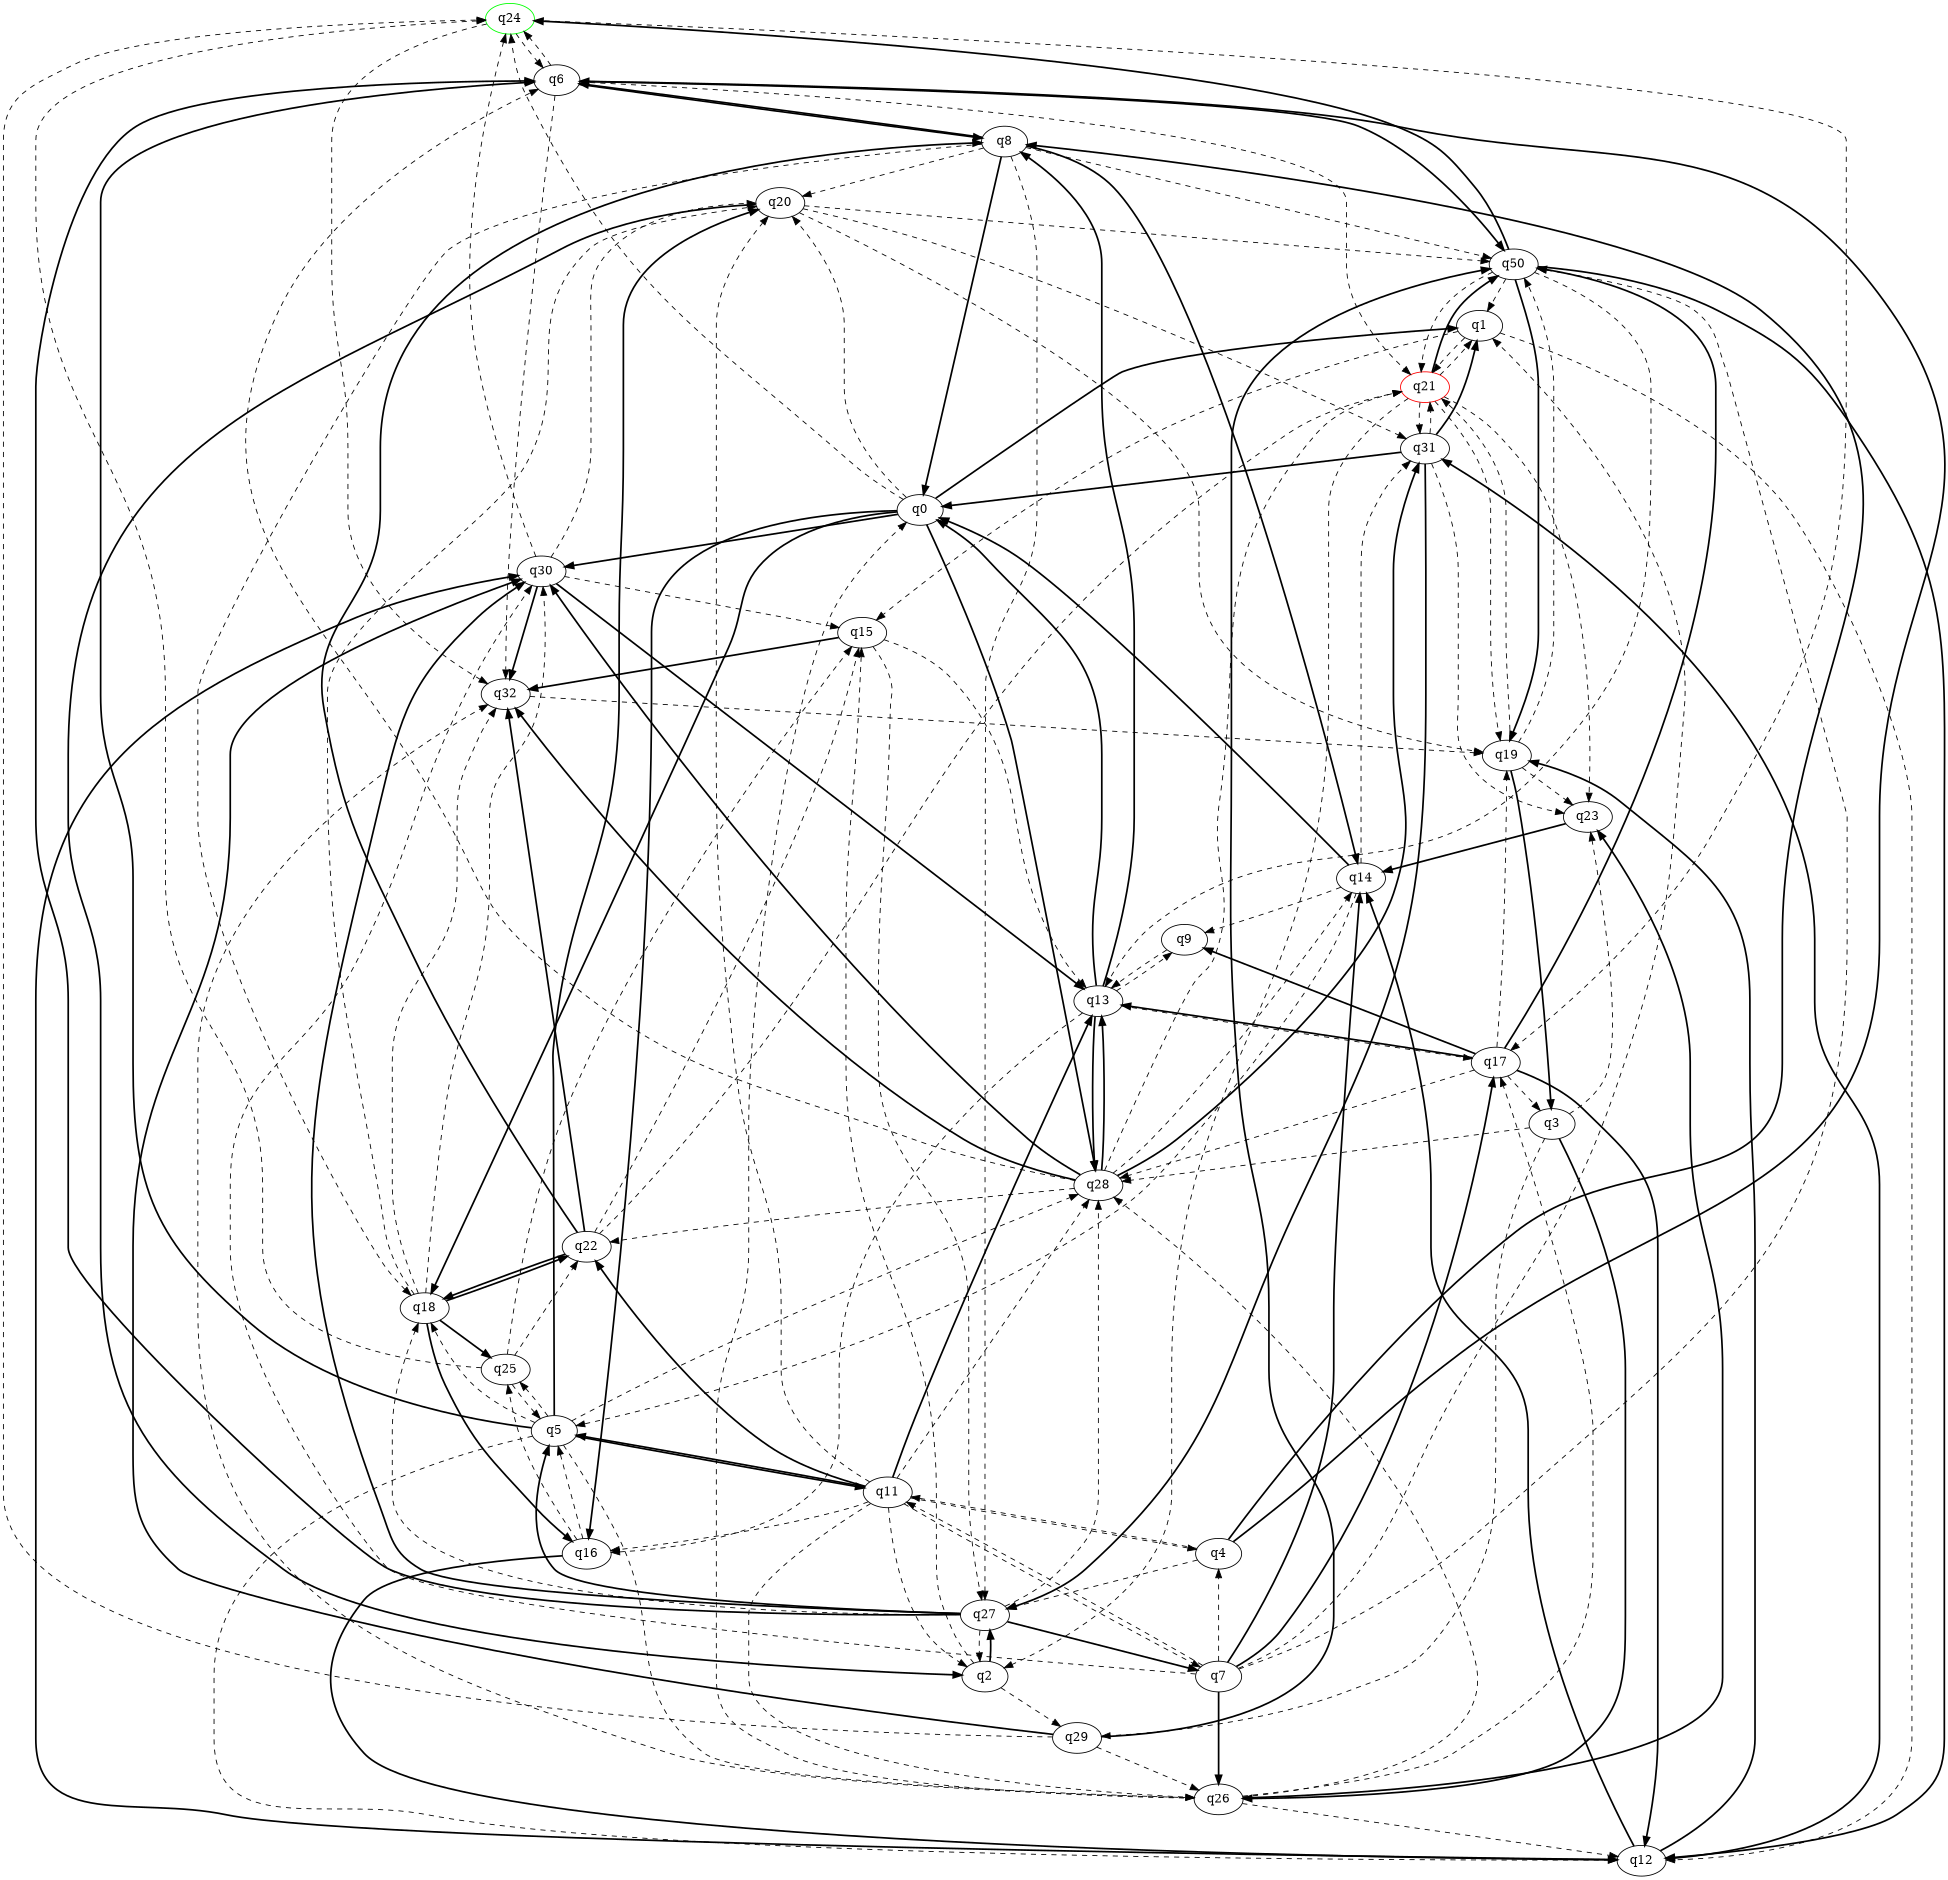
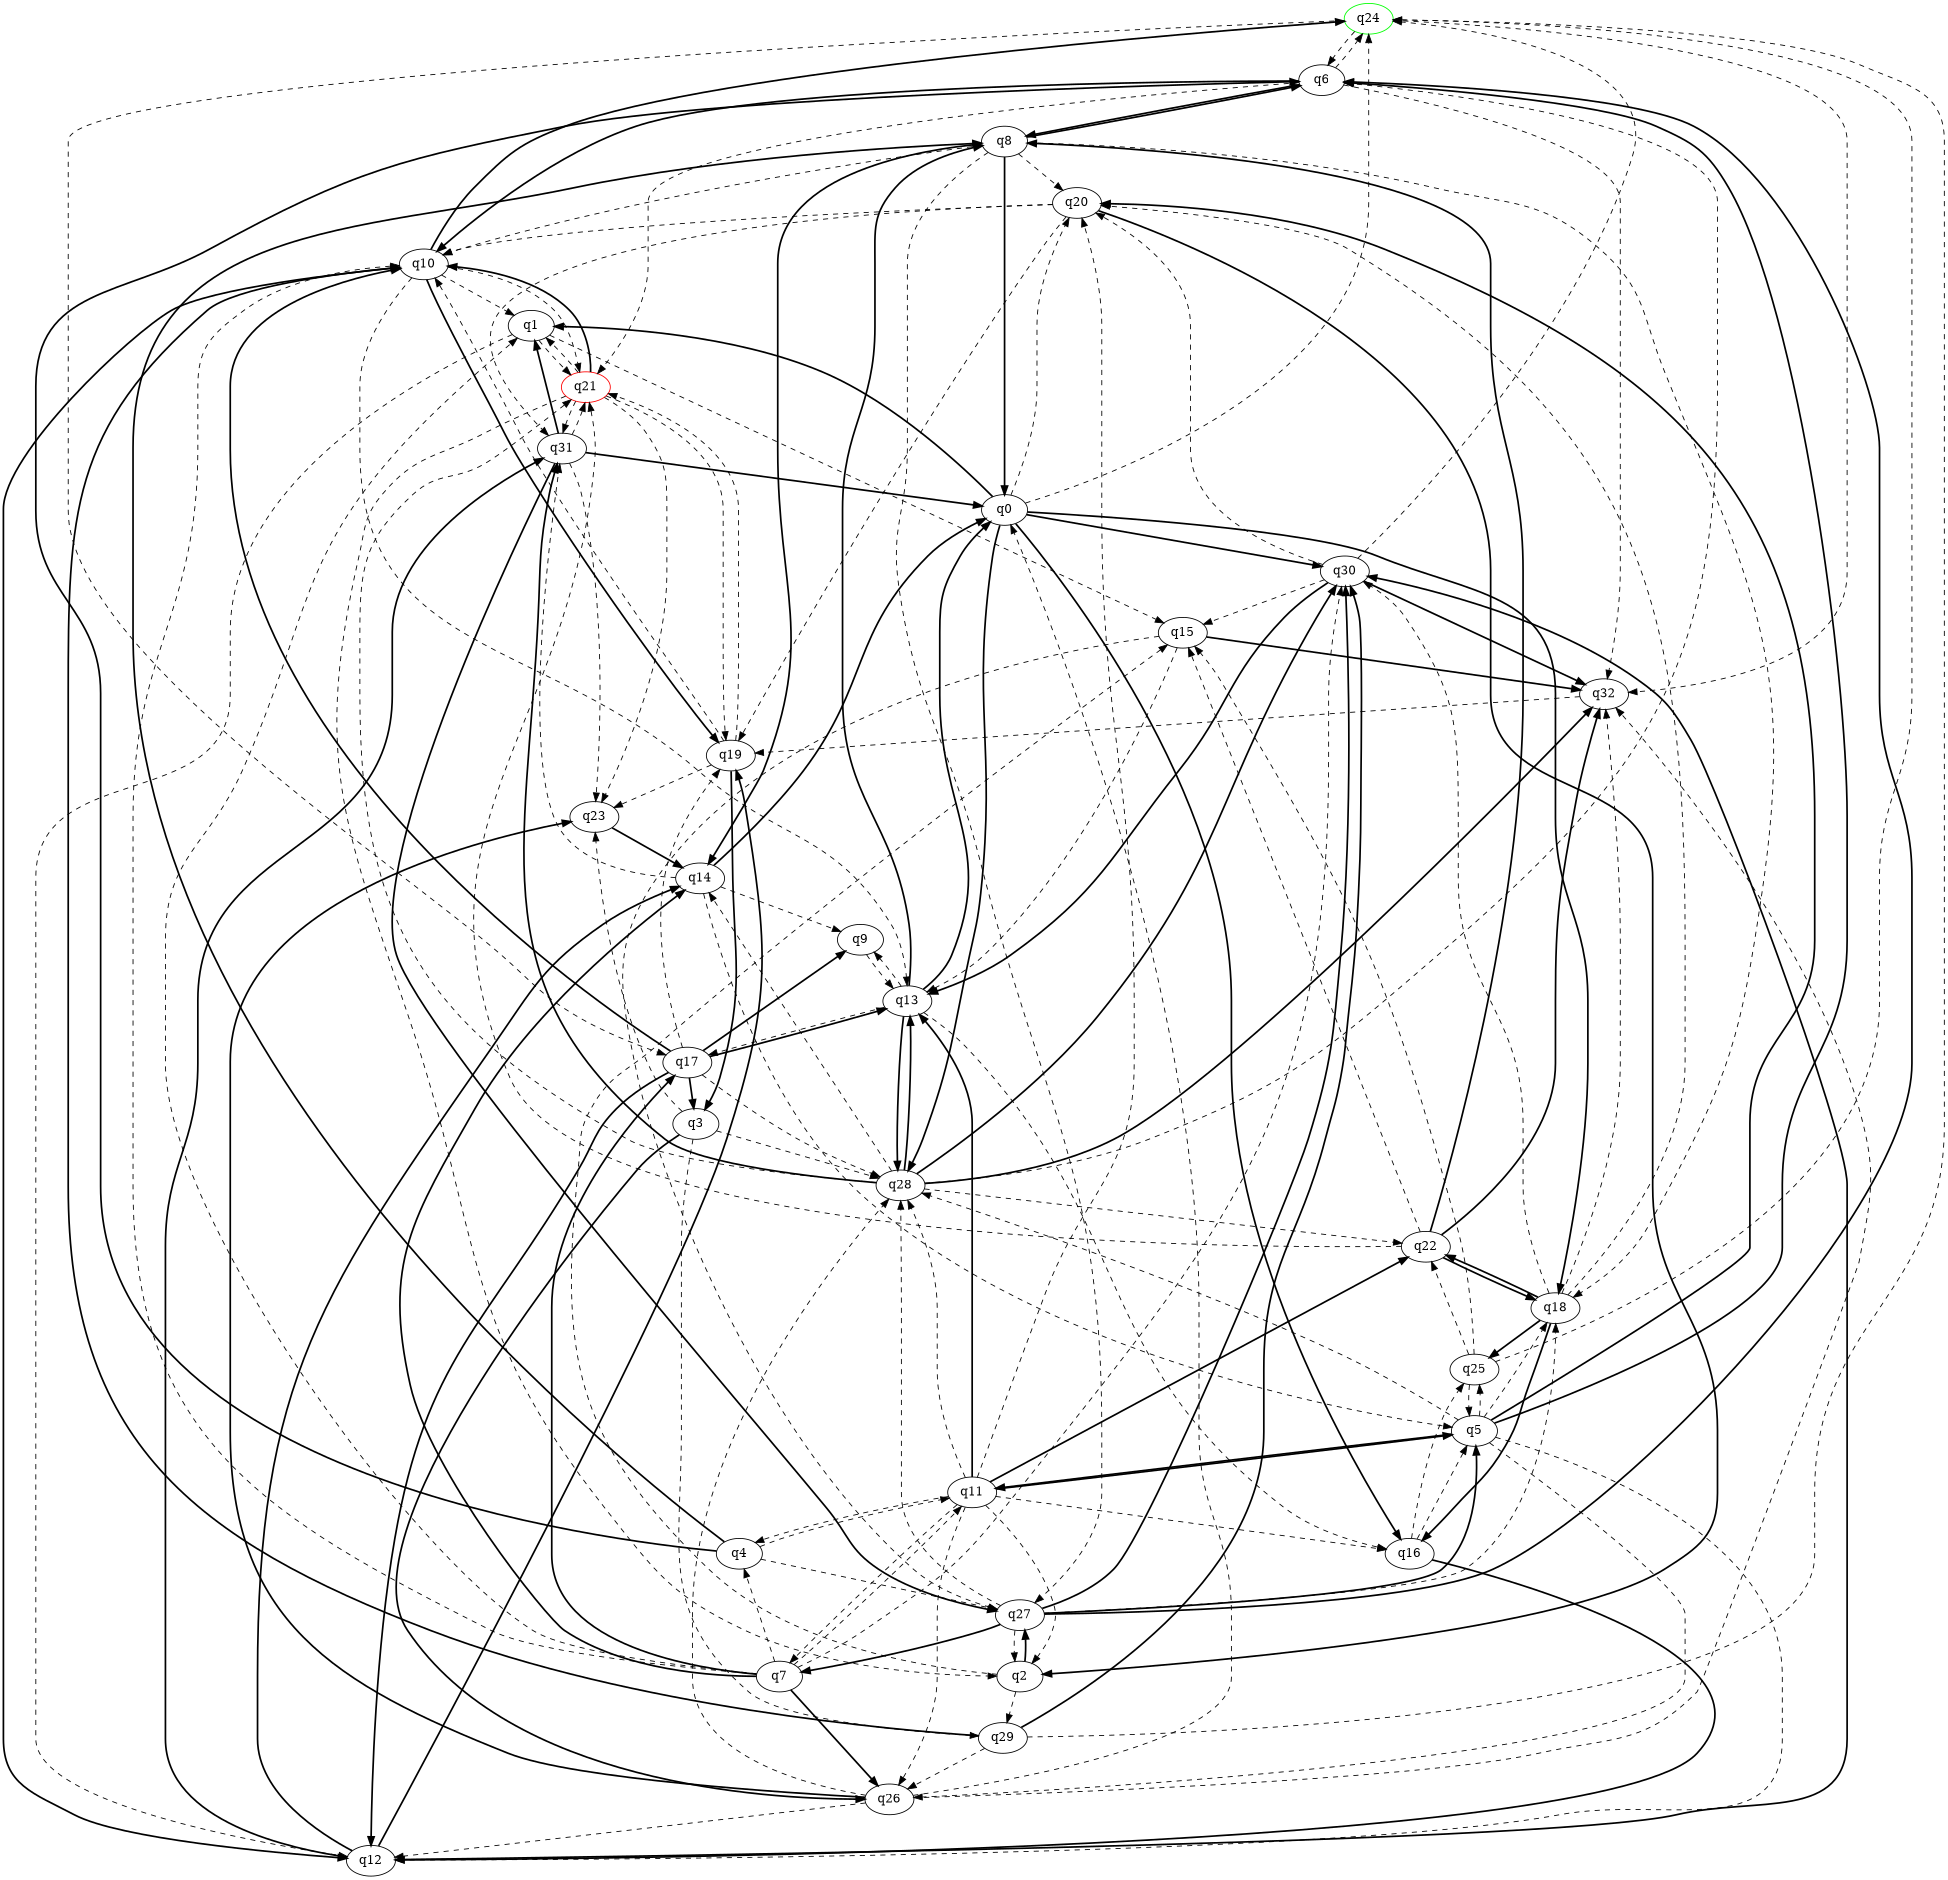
node "q50": label "q50" -> "q10"
edge "q17" -> "q3": style dashed -> bold
edge "q26" -> "q17": removed
